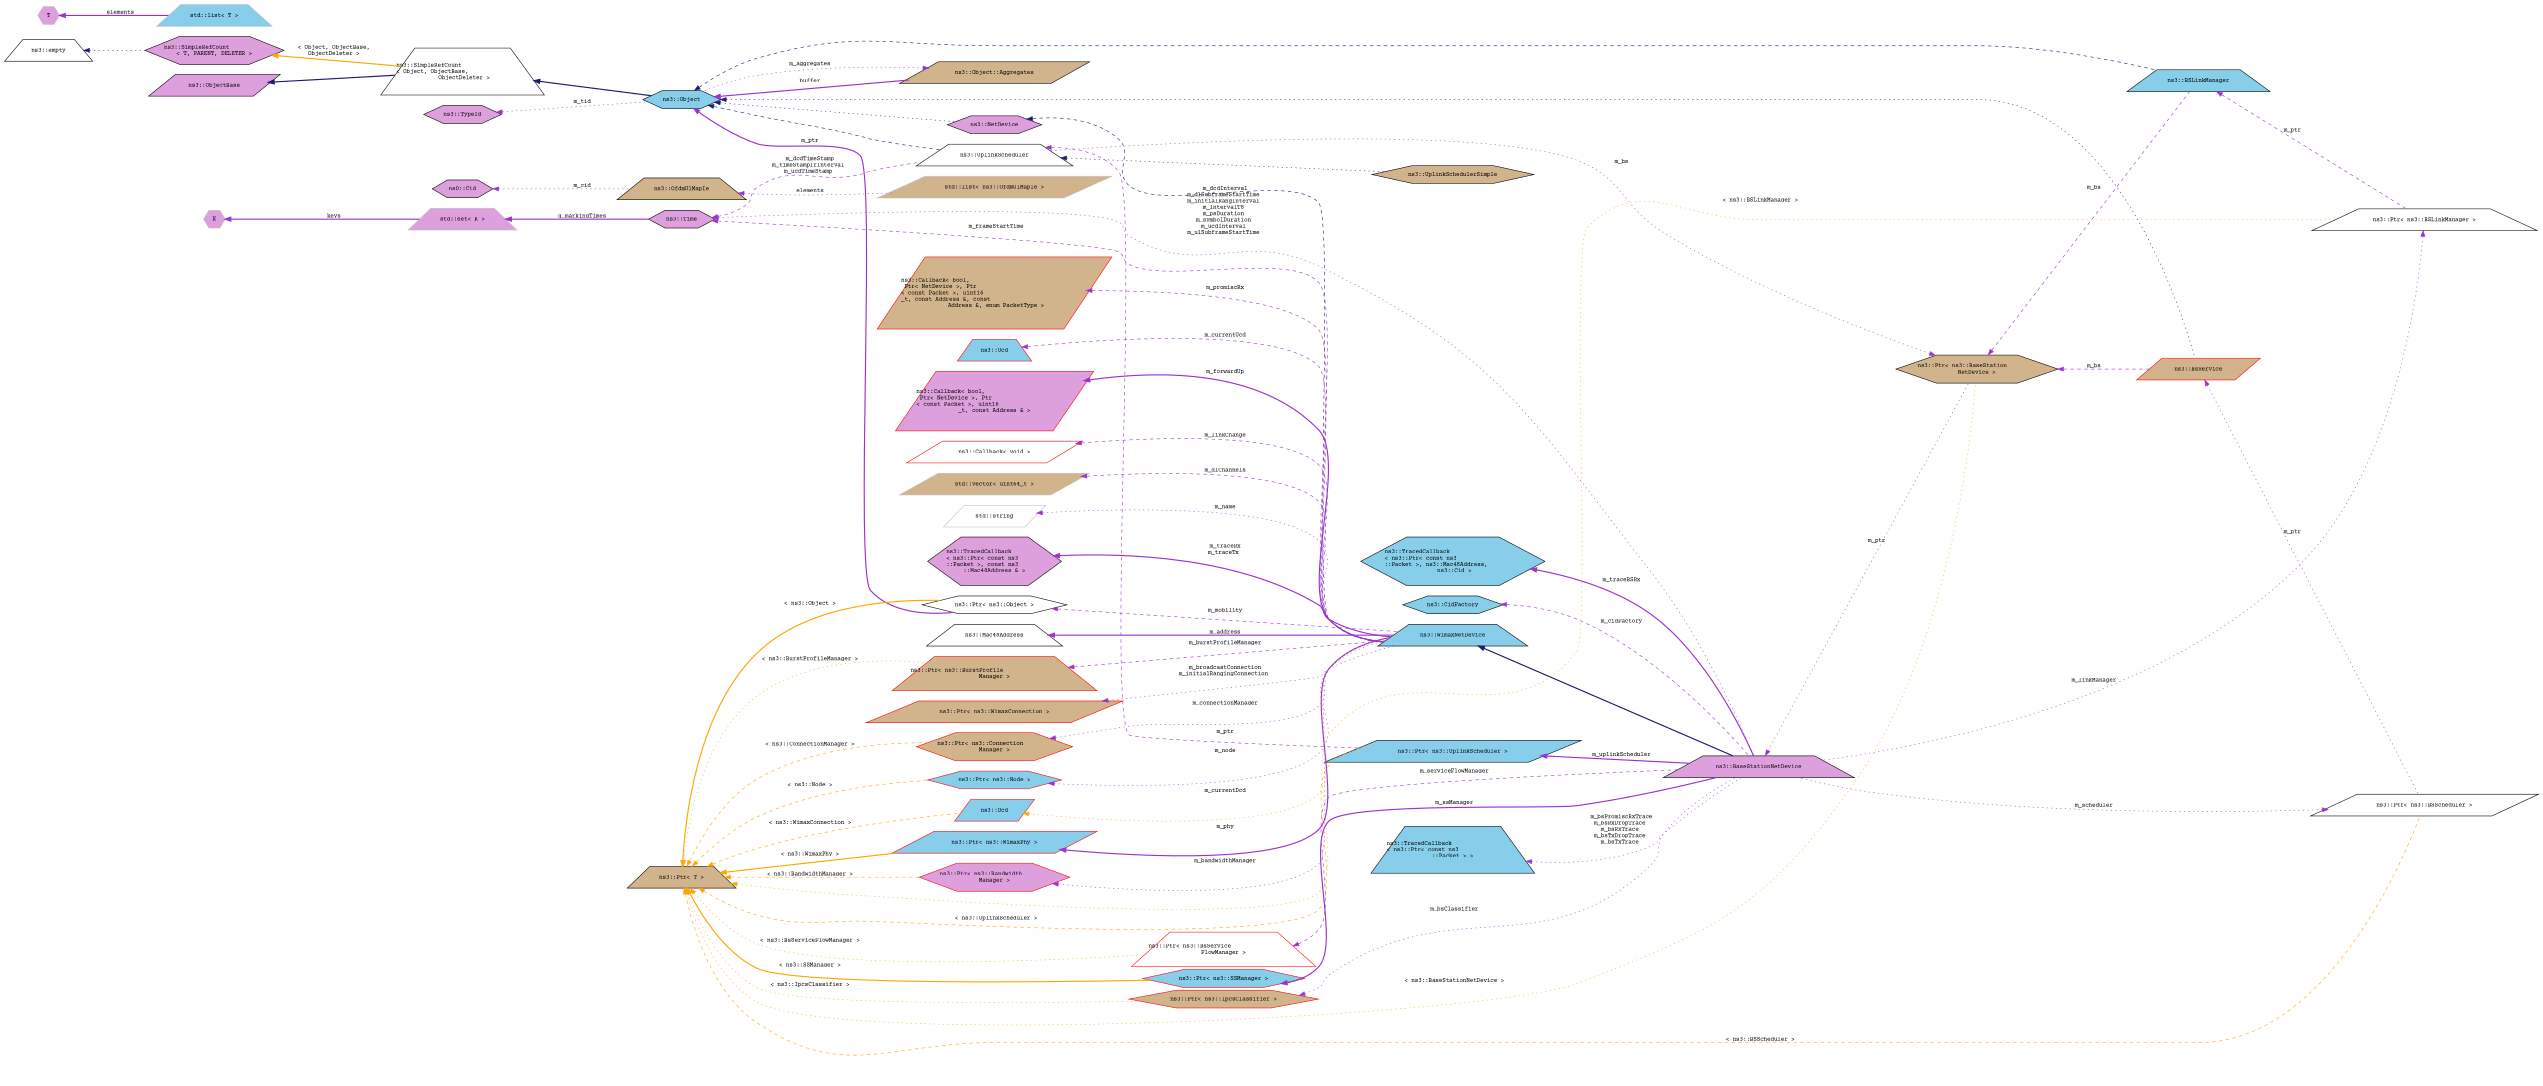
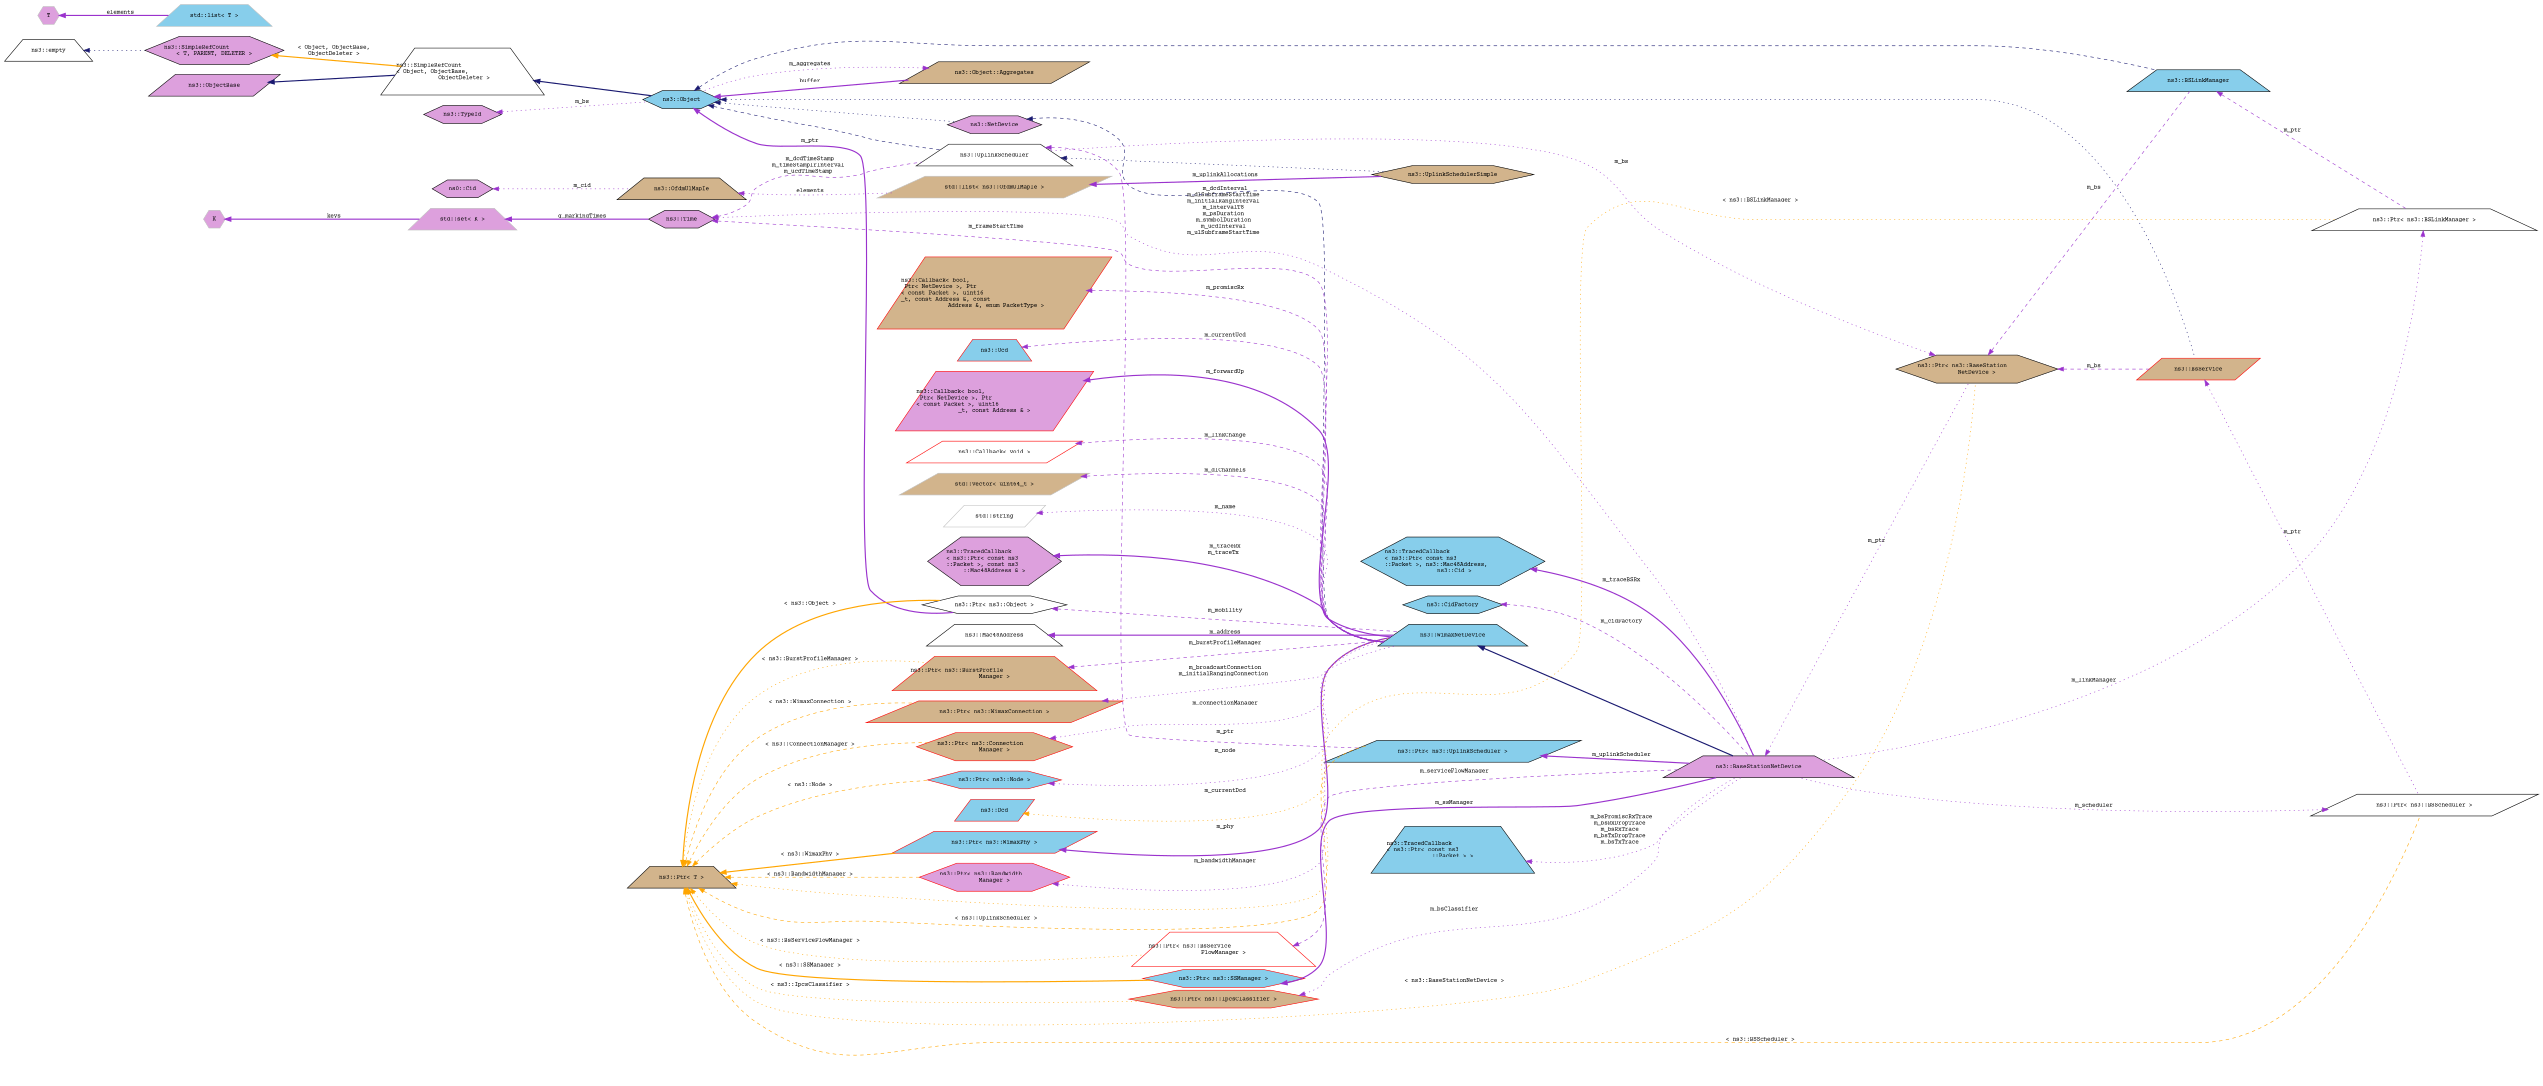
edge "ns3::Object" -> "ns3::TypeId": label " m_tid" -> " m_bs"
edge "ns3::UplinkSchedulerSimple" -> "std::list< ns3::OfdmUlMapIe >": added, label "m_uplinkAllocations"
edge "ns3::Dcd" -> "ns3::Ptr< T >": now "ns3::Ptr< ns3::WimaxConnection >" -> "ns3::Ptr< T >"
